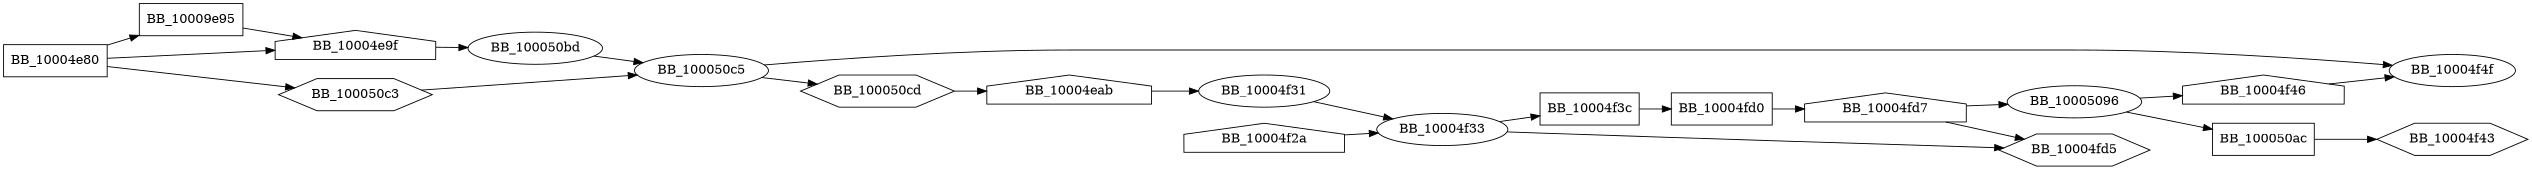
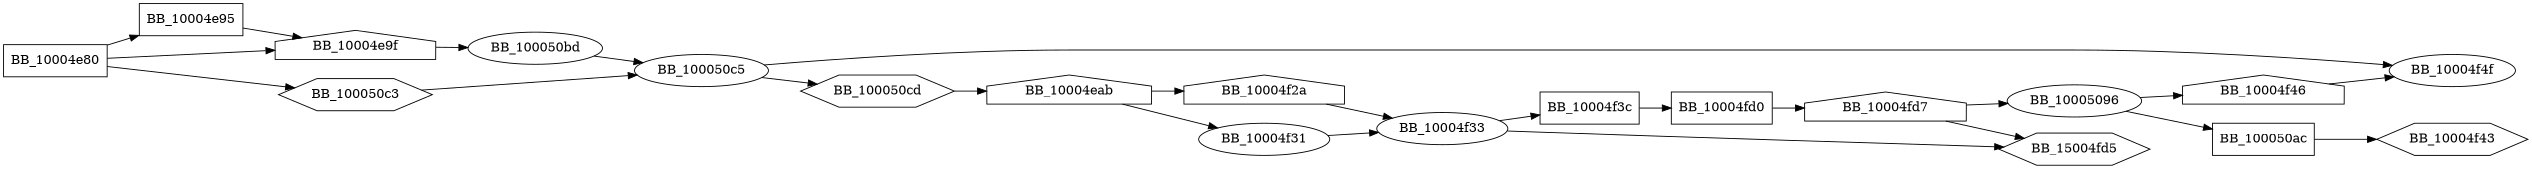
node "BB_10009e95": label "BB_10009e95" -> "BB_10004e95"
edge "BB_10004eab" -> "BB_10004f2a": added
node "BB_10004fd5": label "BB_10004fd5" -> "BB_15004fd5"
